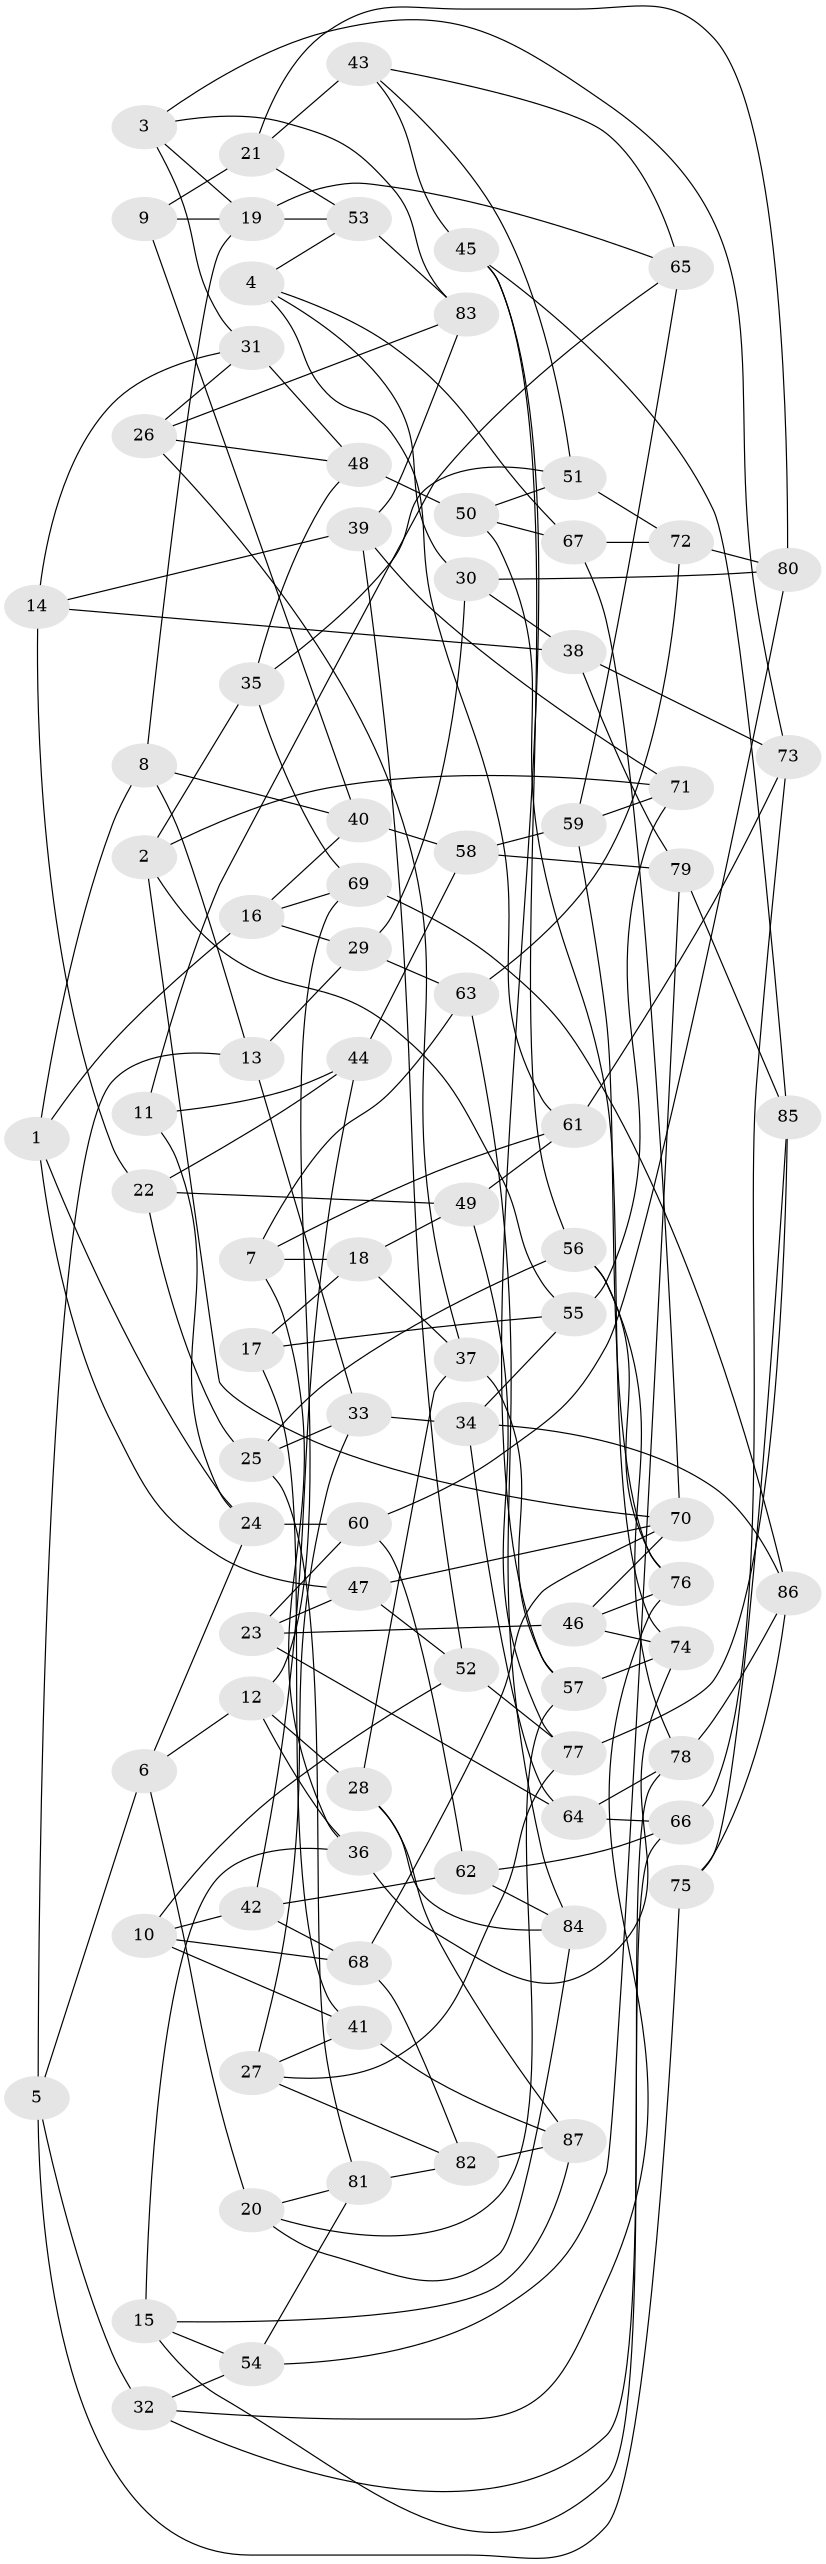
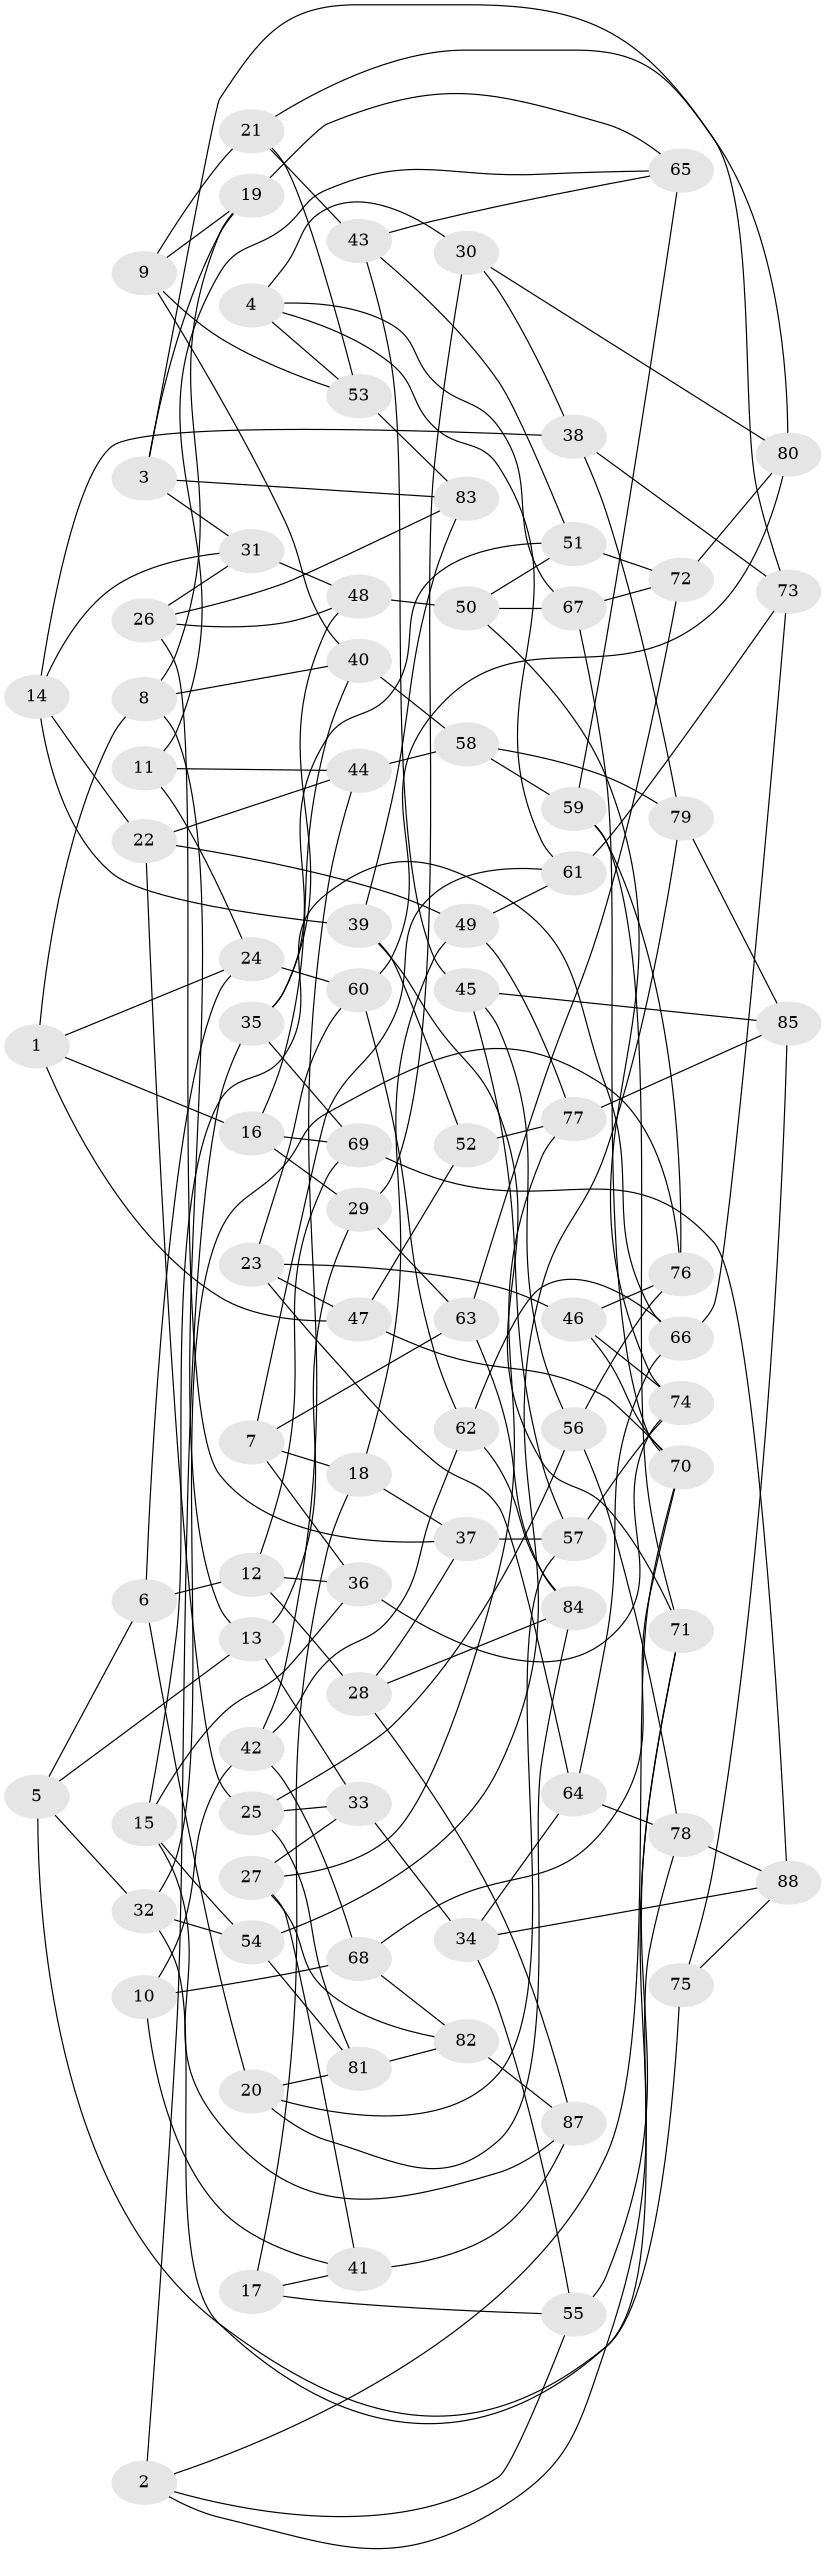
edge "19" -- "53": now "9" -- "53"
node "86": label "86" -> "88"
edge "52" -- "10": removed
